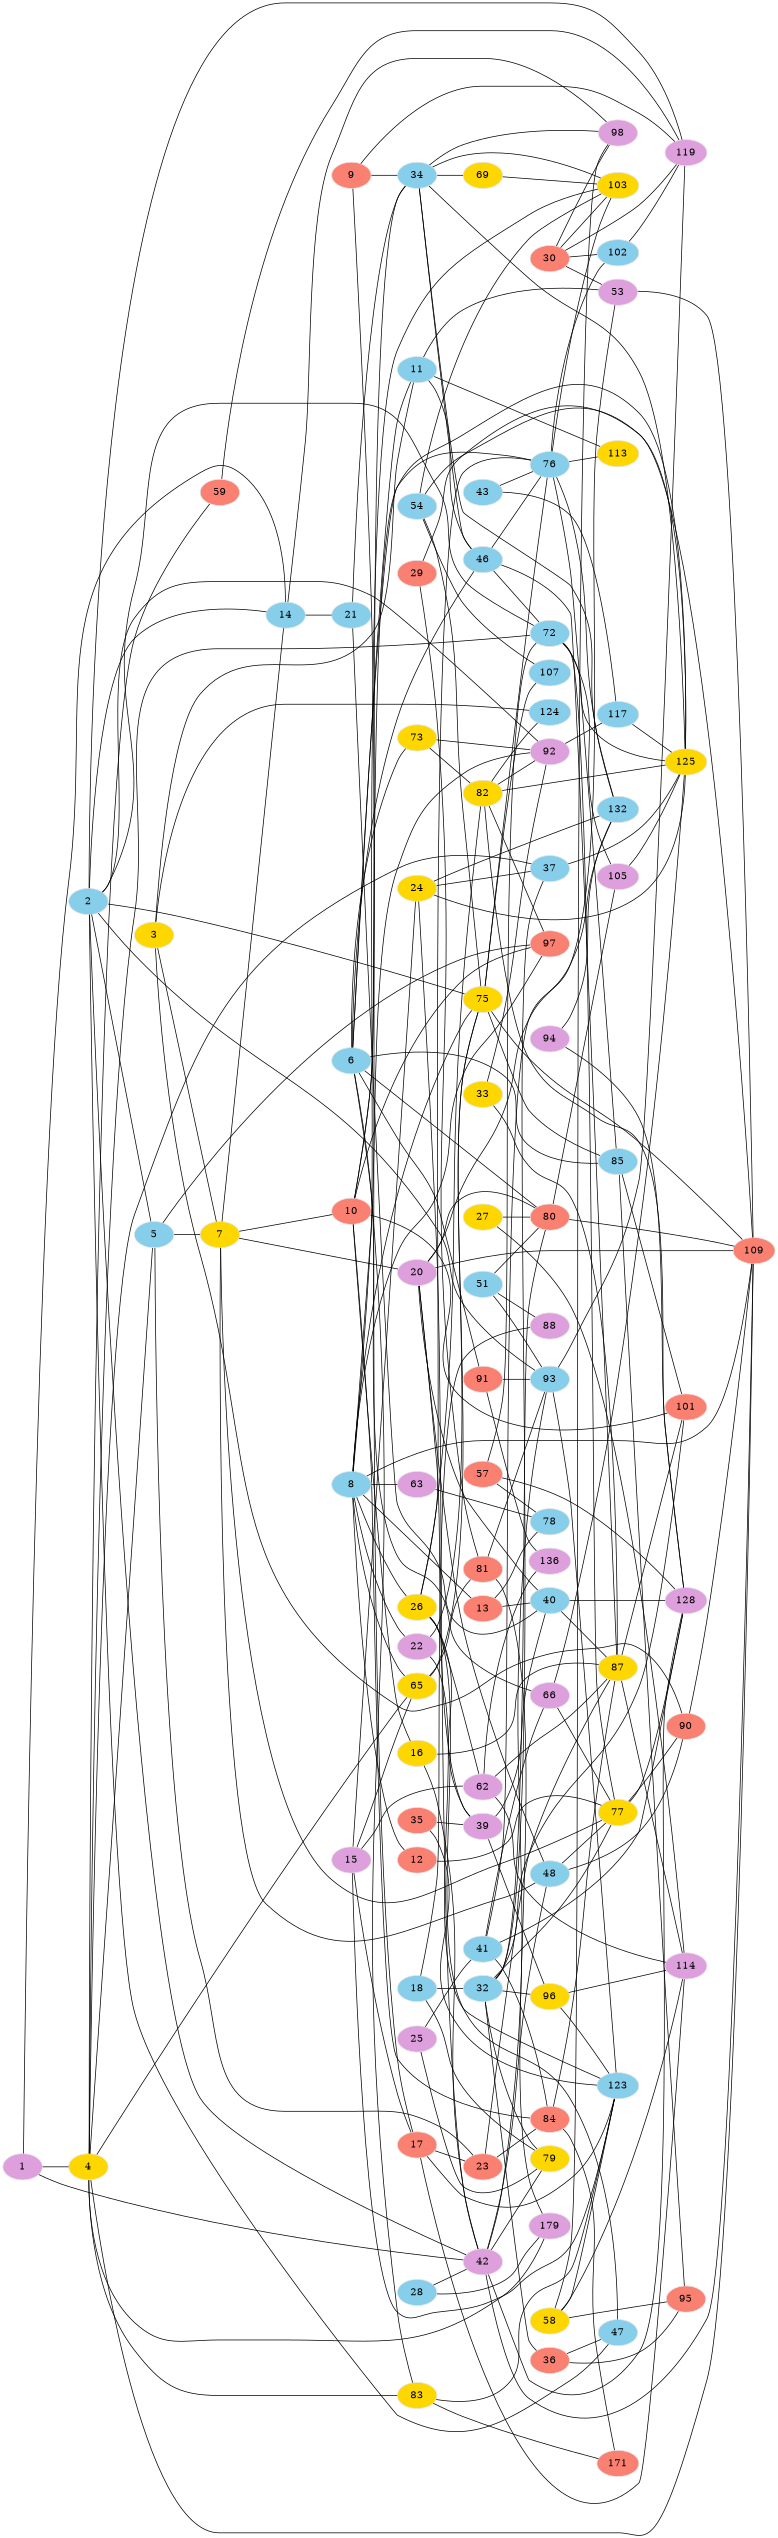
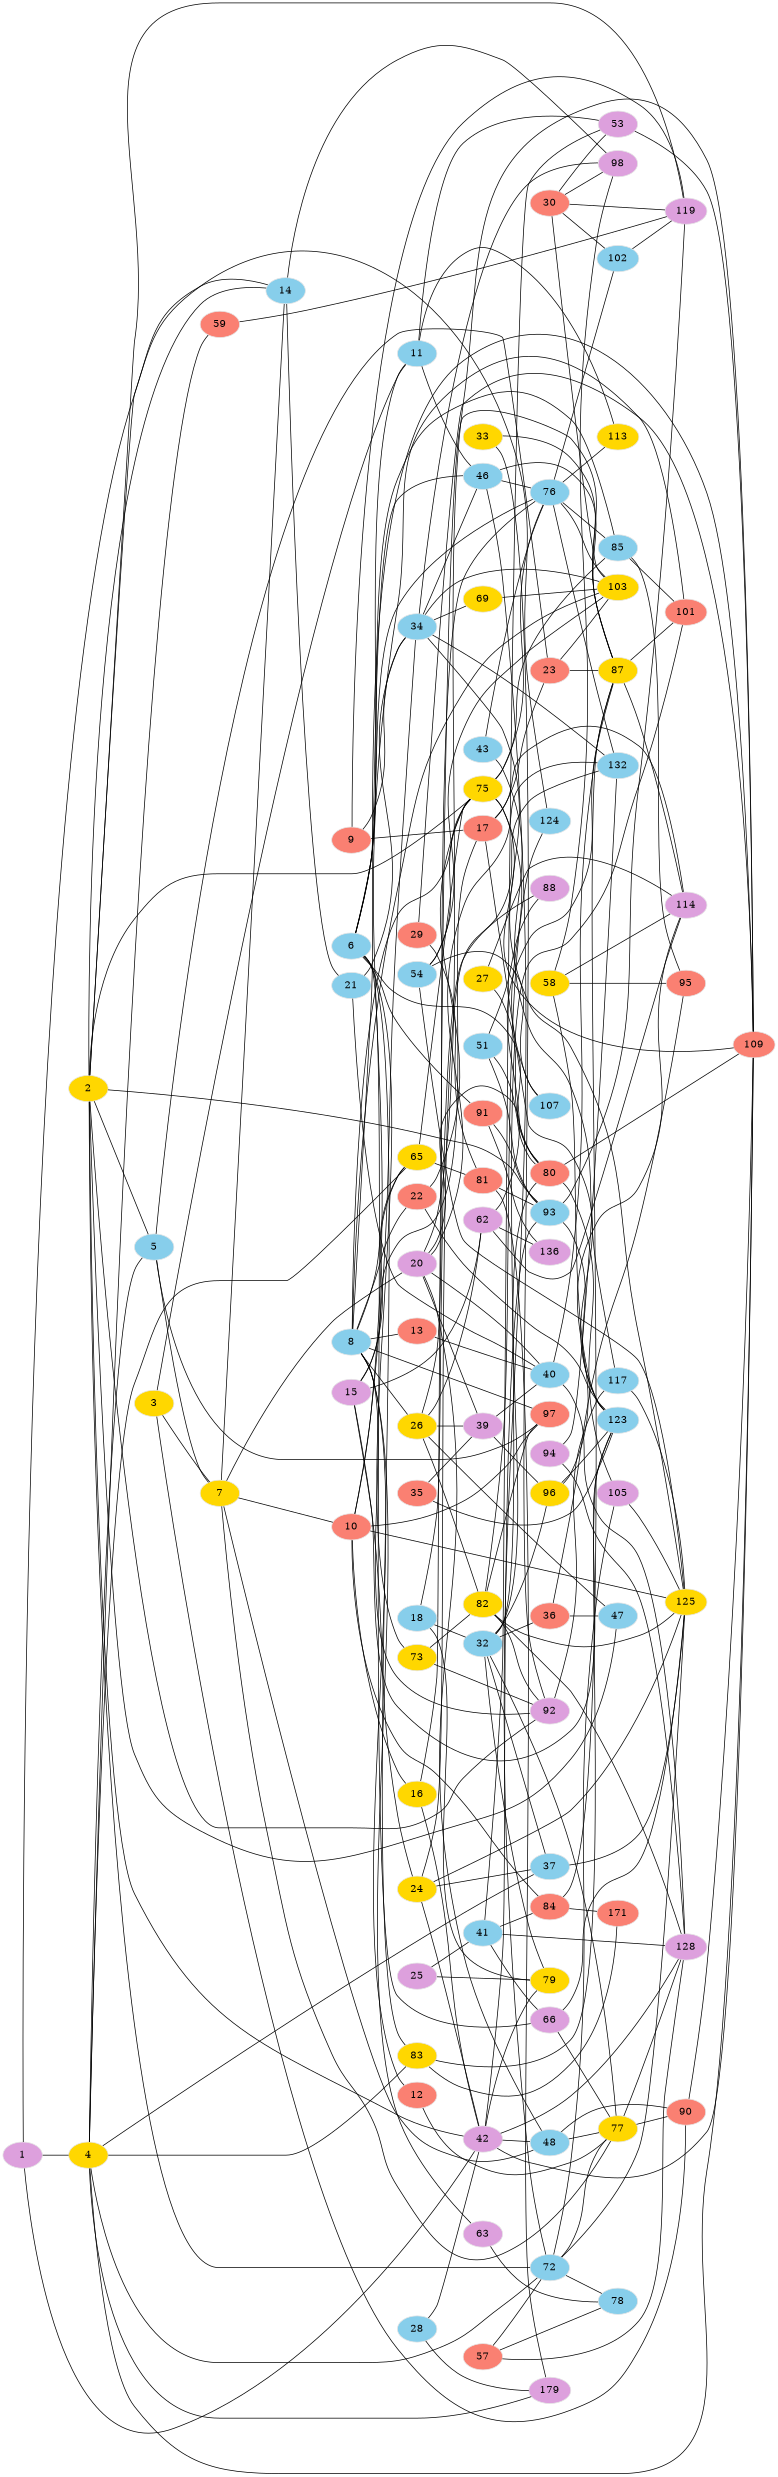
edge "124" -- "3": now "124" -- "2"
node "2": fillcolor skyblue -> gold
edge "78" -- "13": now "78" -- "72"
node "22": fillcolor plum -> salmon
edge "84" -- "23": now "103" -- "23"
